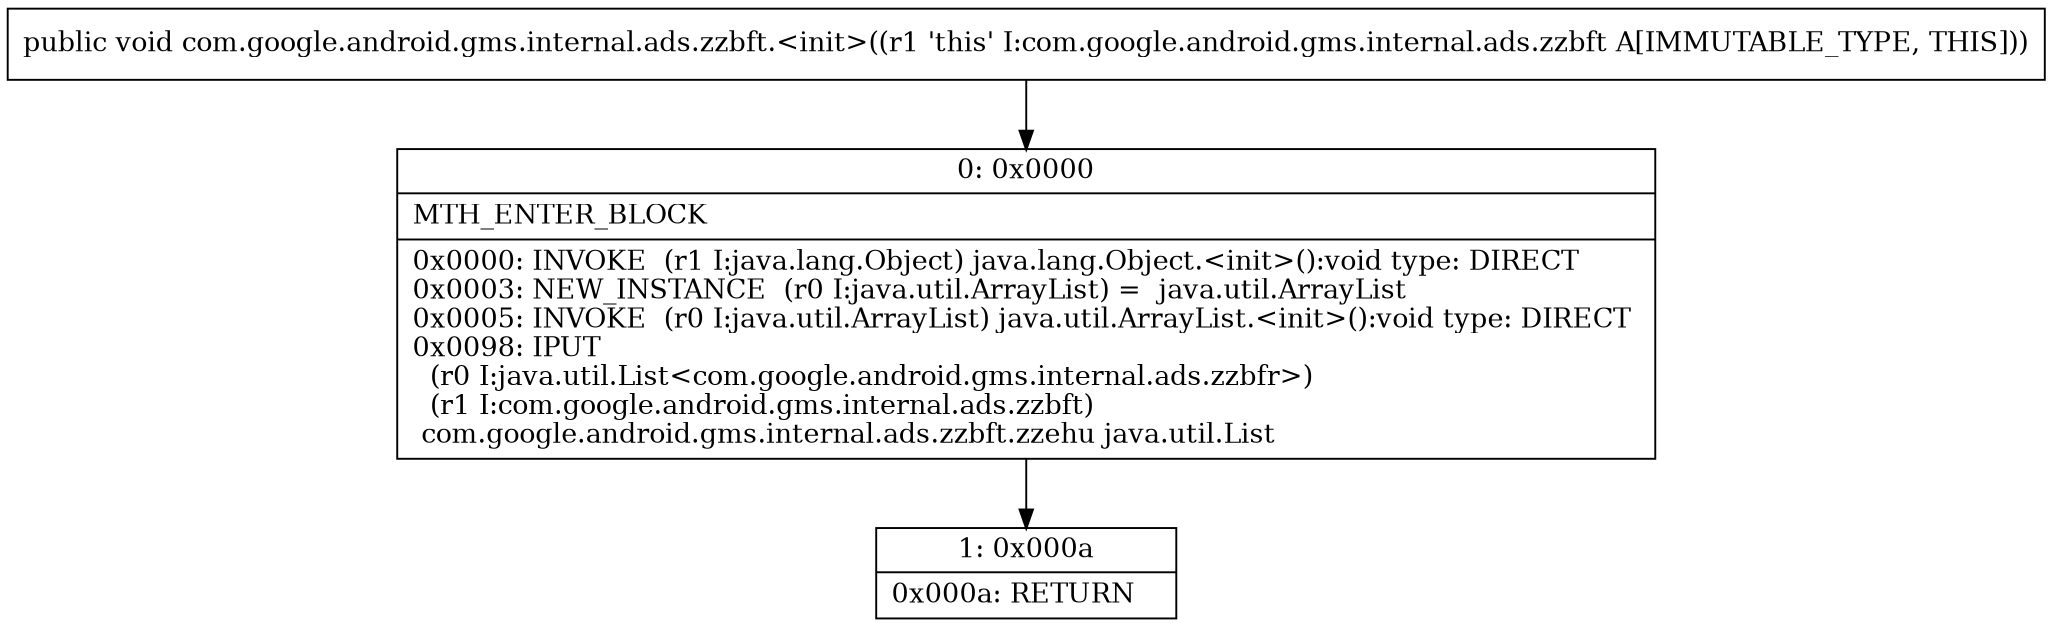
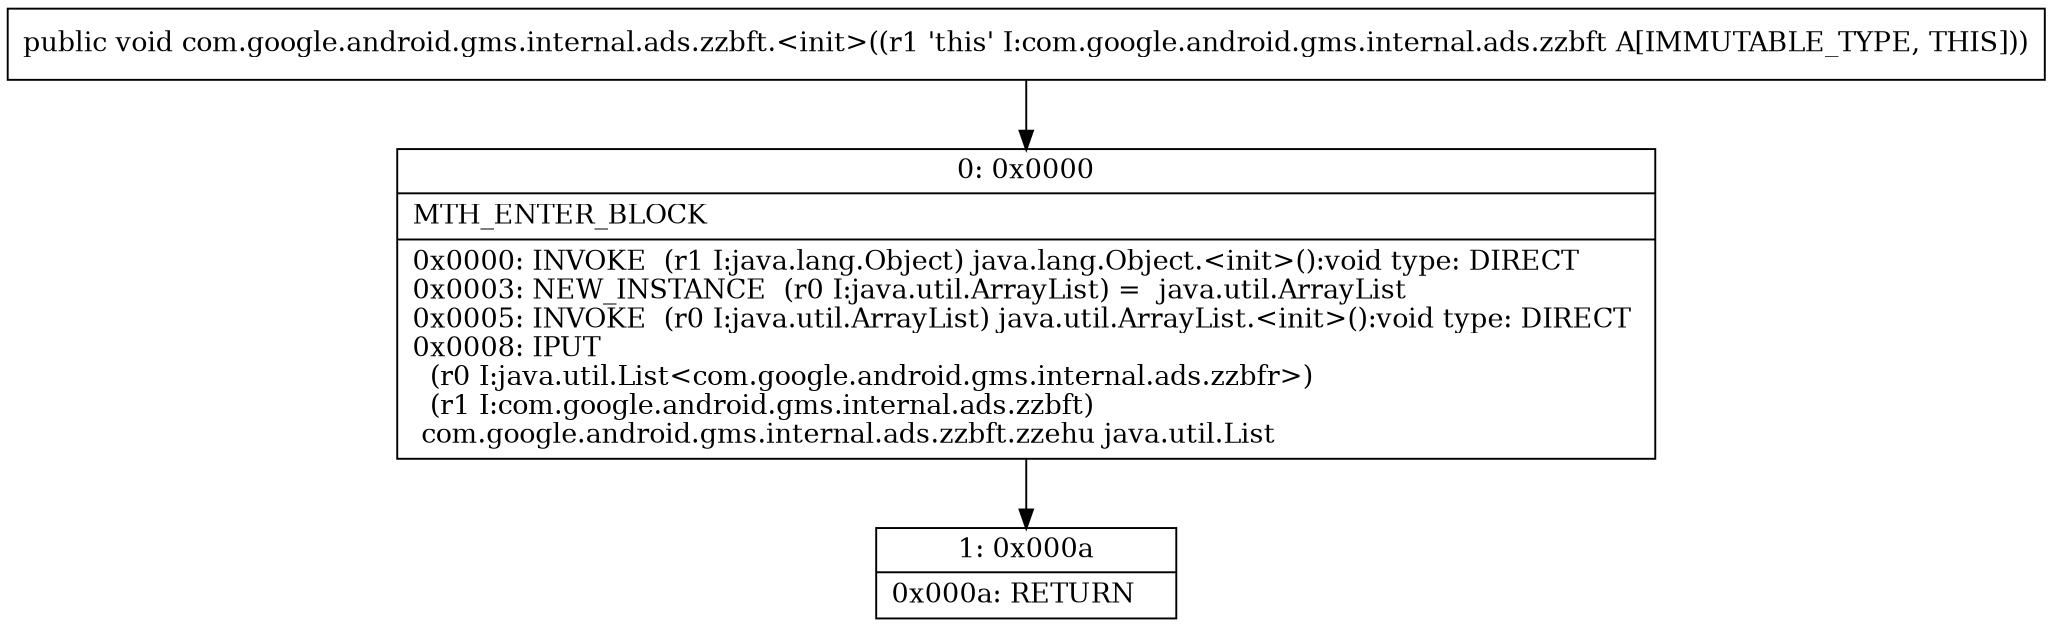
node "0: 0x0000": text "0x0098: IPUT" -> "0x0008: IPUT"
